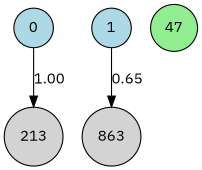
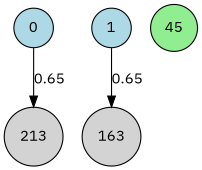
node "47": label "47" -> "45"
edge "0" -> "213": label "1.00" -> "0.65"
node "863": label "863" -> "163"
